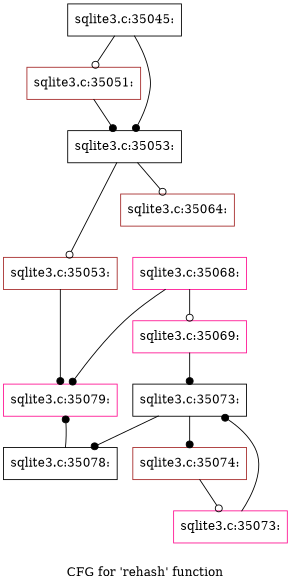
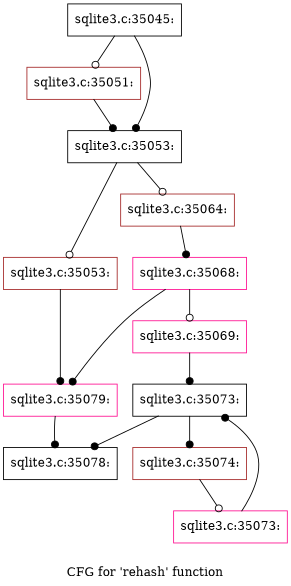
edge "sqlite3.c:35064:" -> "sqlite3.c:35068:": added
edge "sqlite3.c:35078:" -> "sqlite3.c:35079:": reversed
